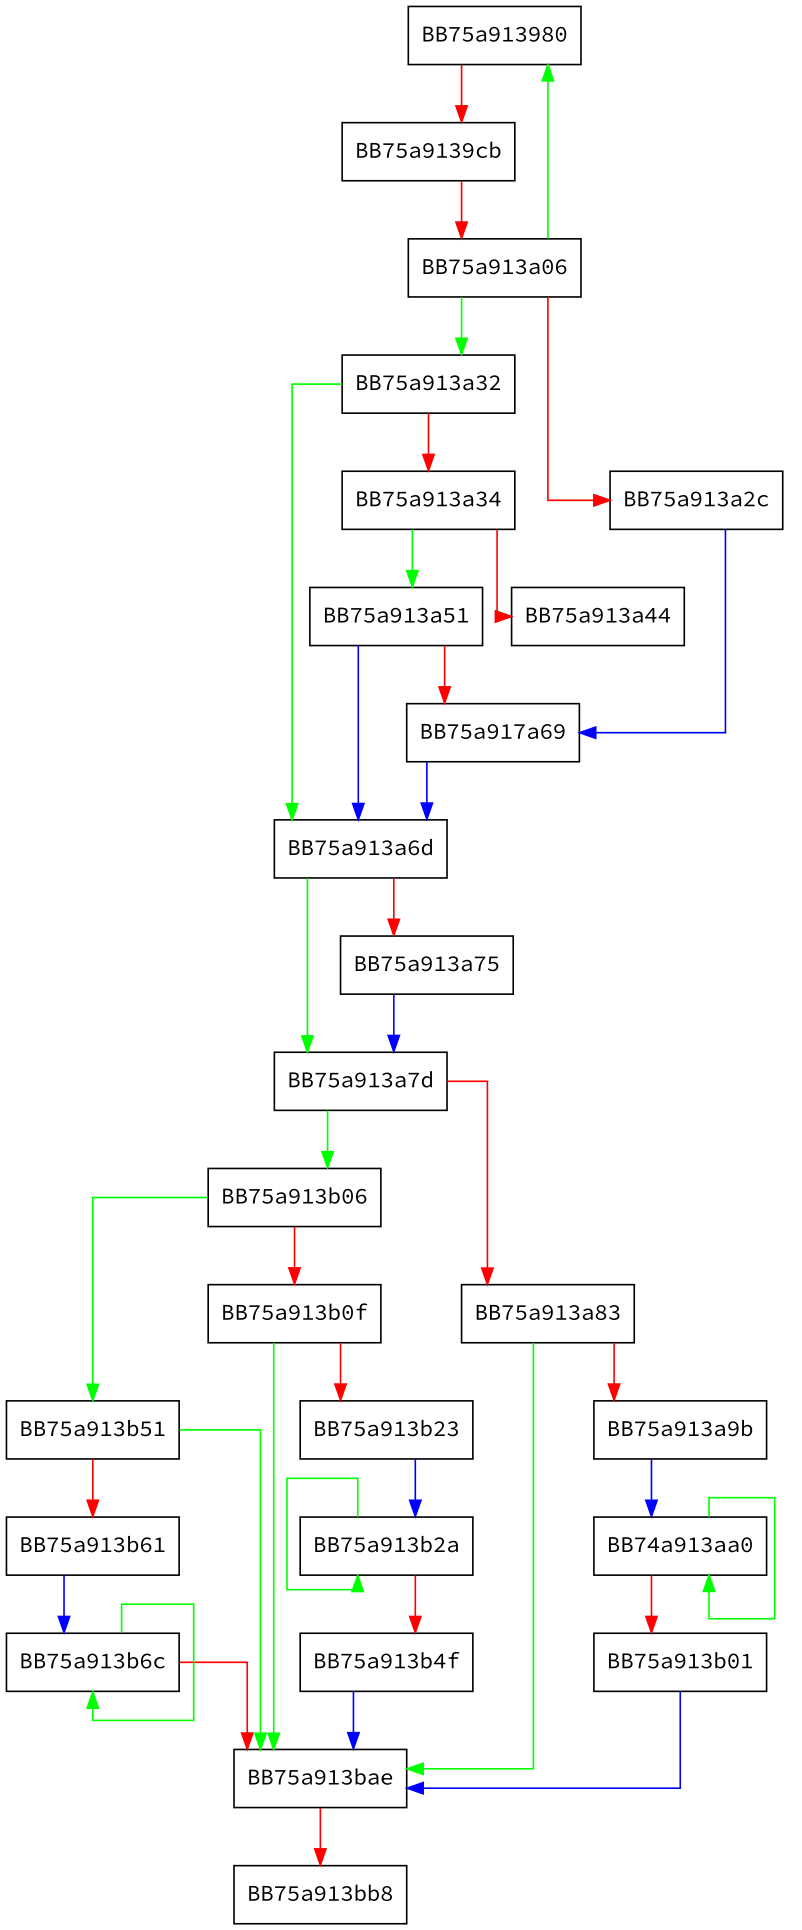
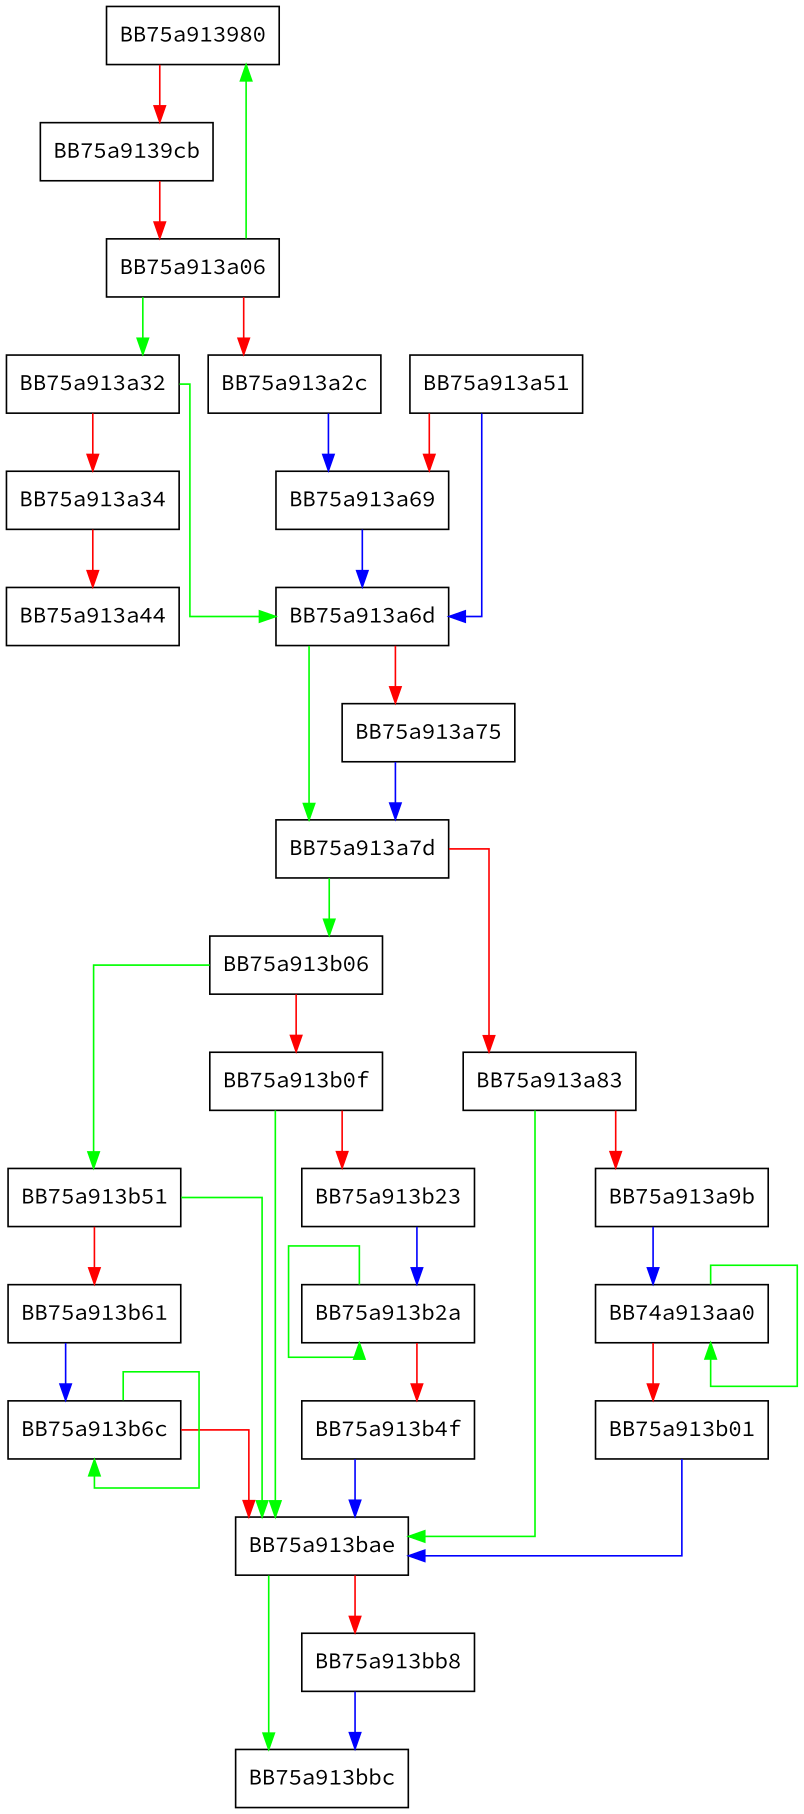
edge "BB75a913a34" -> "BB75a913a51": removed
node "BB75a917a69": label "BB75a917a69" -> "BB75a913a69"
node "BB75a913bbc": added
